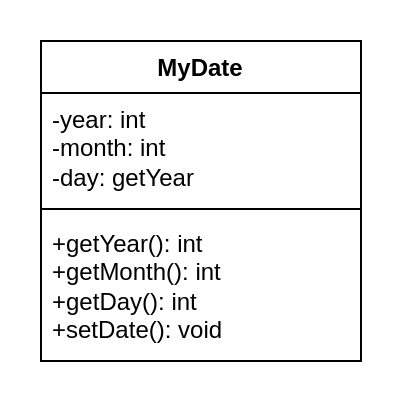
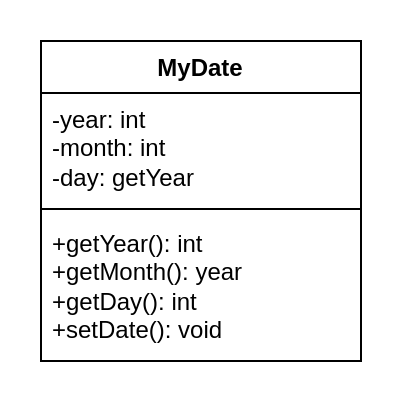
node "+getYear(): int +getMonth(): int +getDay(): int +setDate(): void": label "+getYear(): int +getMonth(): int +getDay(): int +setDate(): void" -> "+getYear(): int +getMonth(): year +getDay(): int +setDate(): void"
